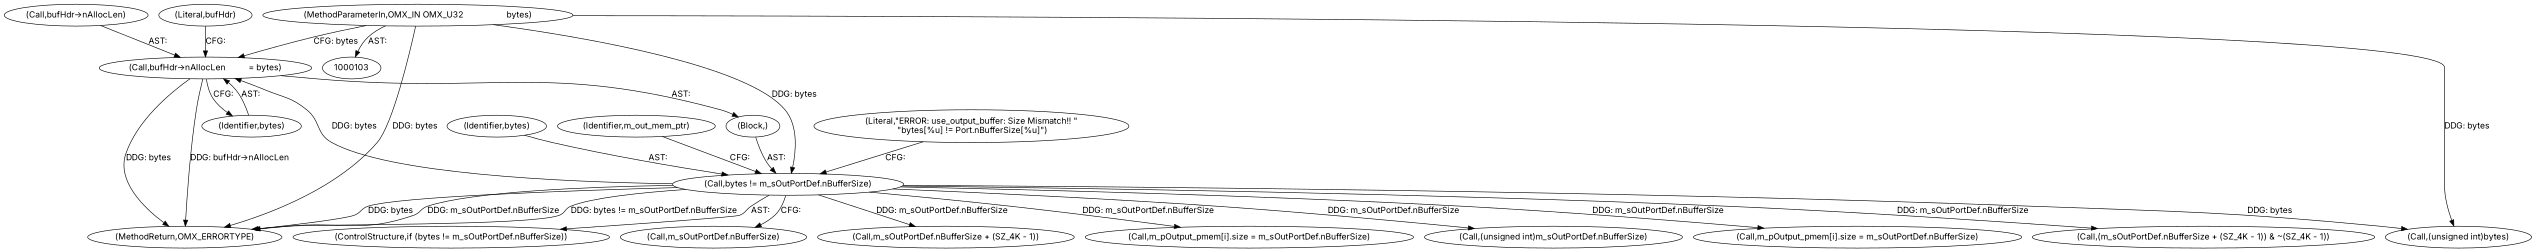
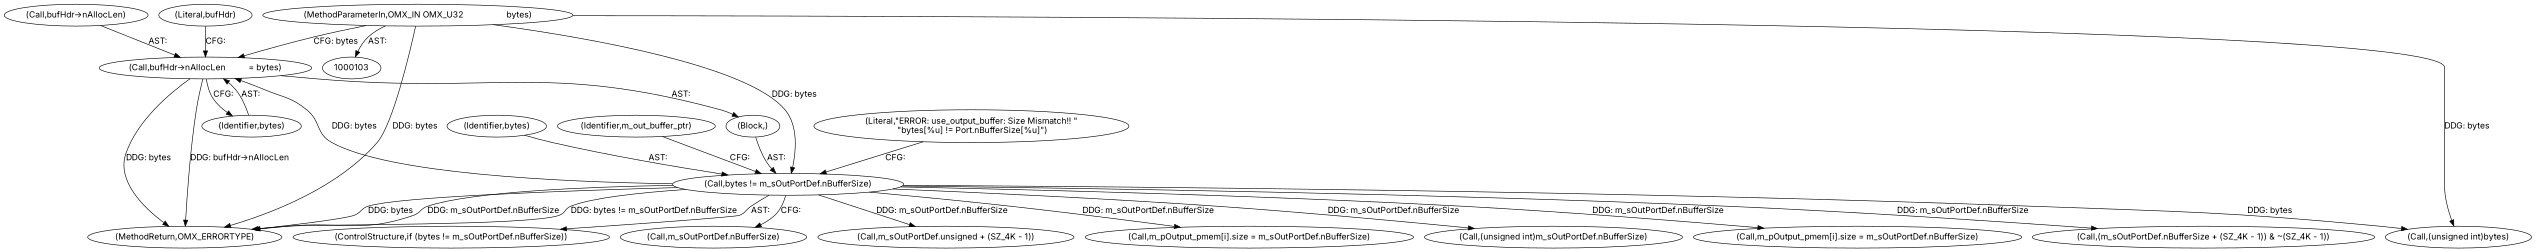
node "(Identifier,m_out_mem_ptr)": label "(Identifier,m_out_mem_ptr)" -> "(Identifier,m_out_buffer_ptr)"
node "(Call,m_sOutPortDef.nBufferSize + (SZ_4K - 1))": label "(Call,m_sOutPortDef.nBufferSize + (SZ_4K - 1))" -> "(Call,m_sOutPortDef.unsigned + (SZ_4K - 1))"
